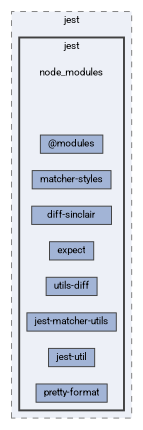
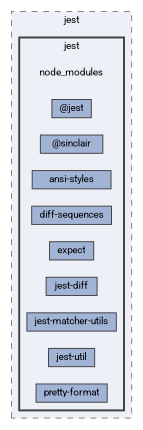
node "@jest": added
node "@modules": label "@modules" -> "@sinclair"
node "matcher-styles": label "matcher-styles" -> "ansi-styles"
node "diff-sinclair": label "diff-sinclair" -> "diff-sequences"
node "utils-diff": label "utils-diff" -> "jest-diff"
